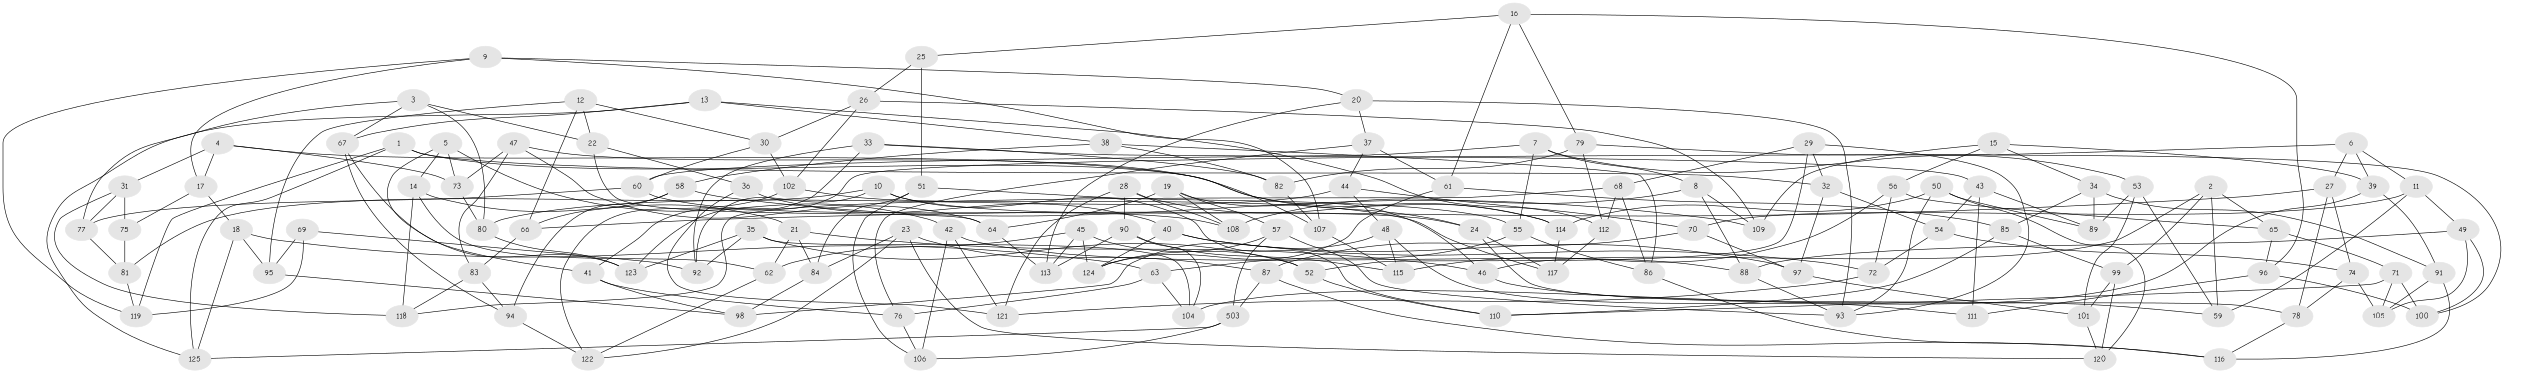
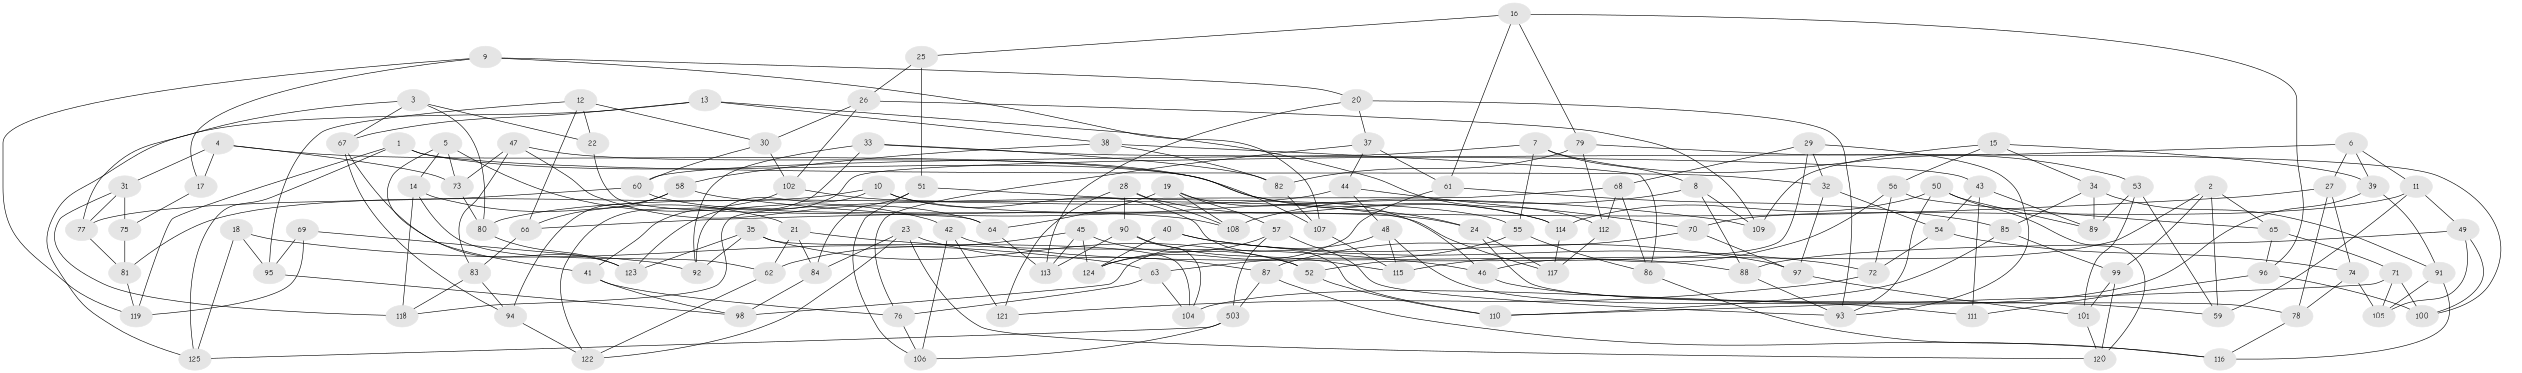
node "36": removed
edge "17" -- "18": removed
